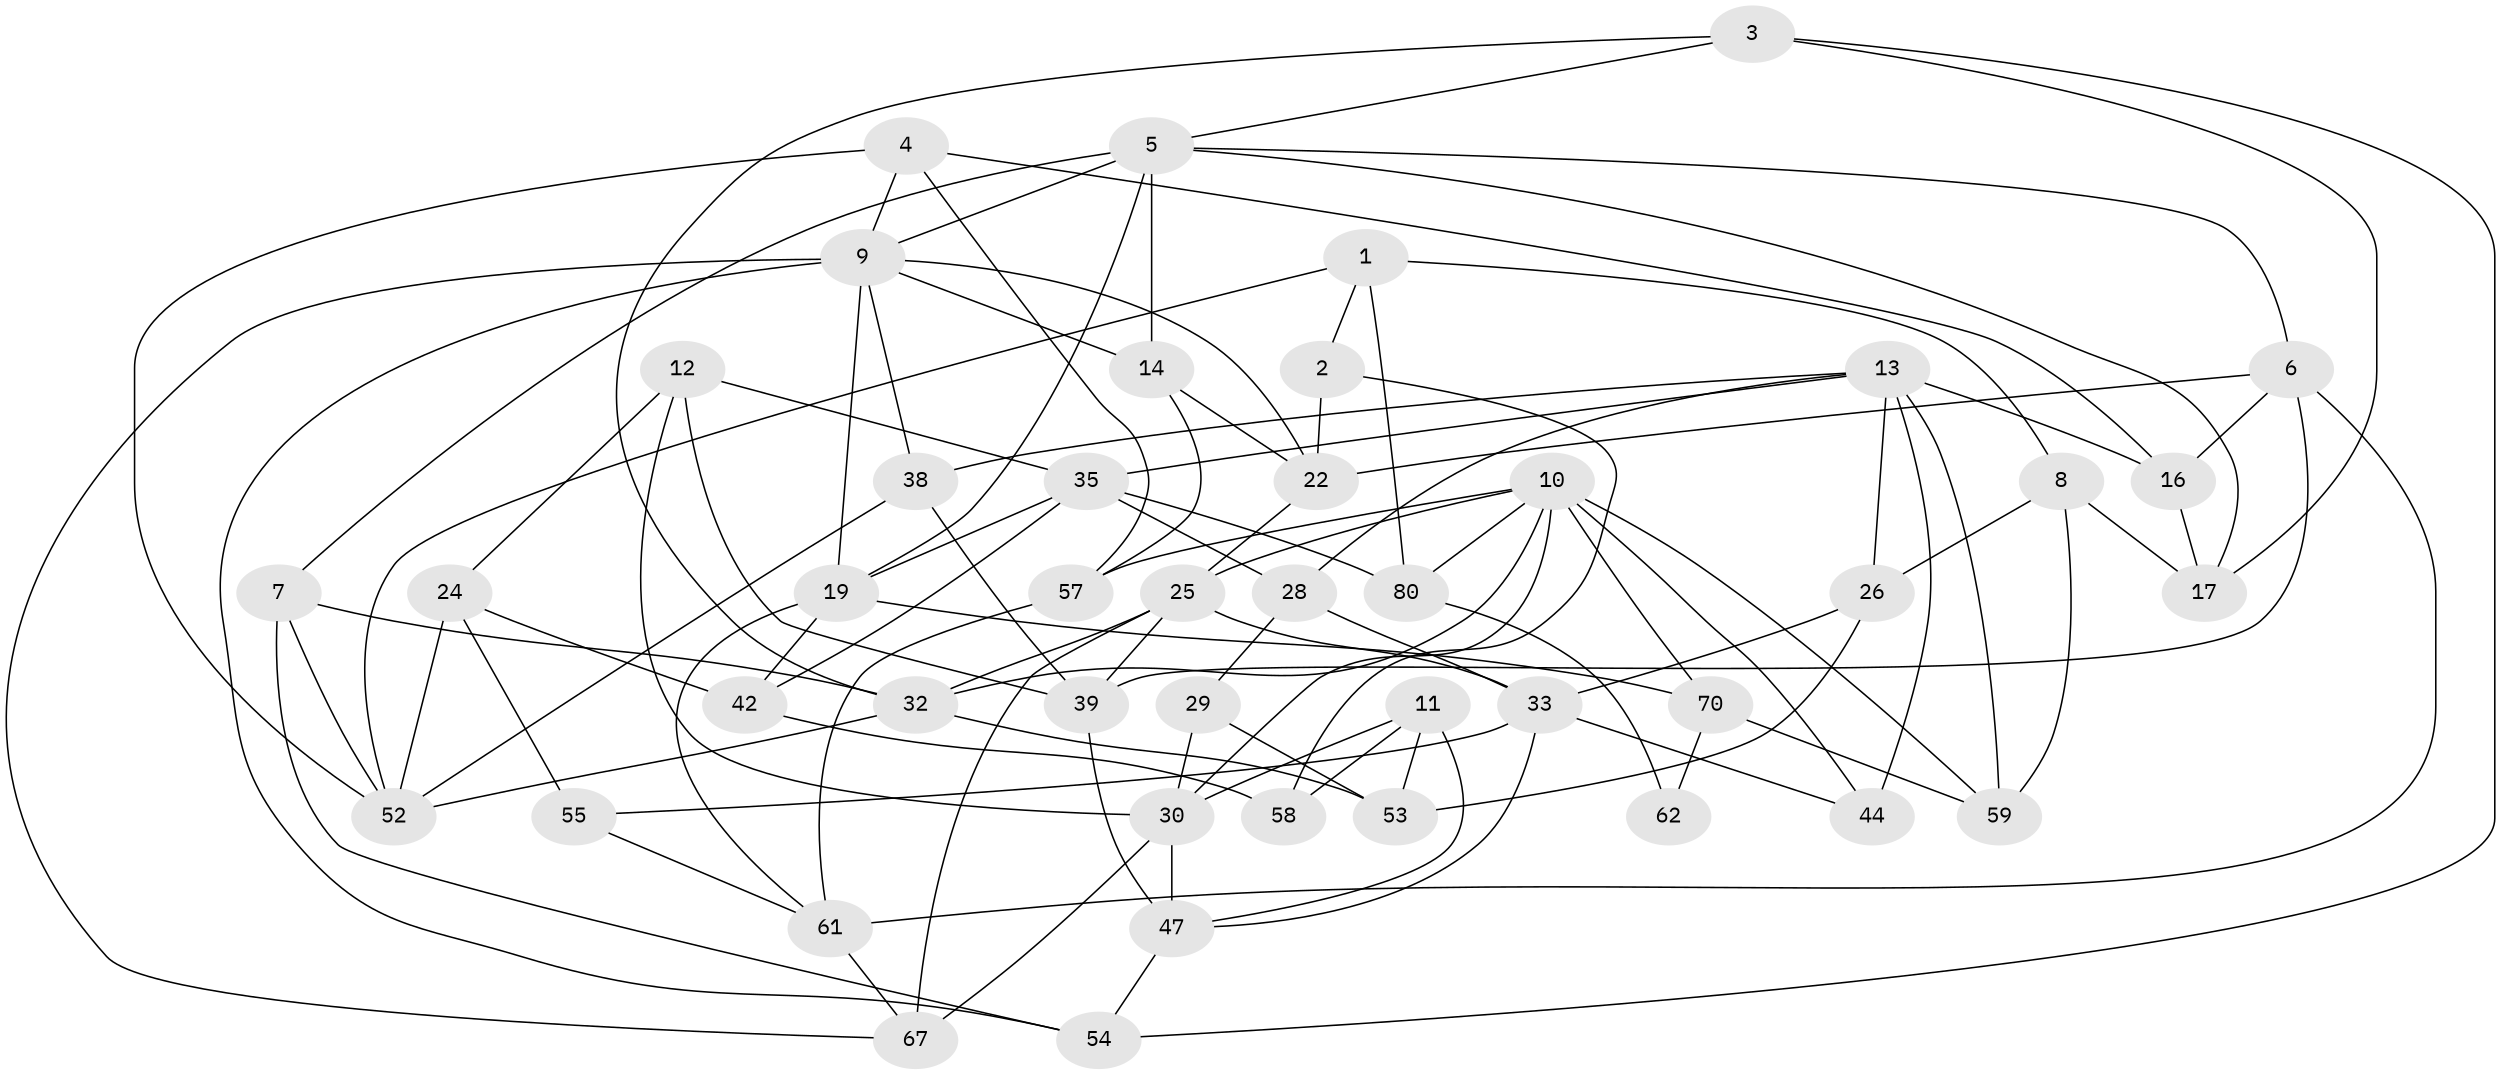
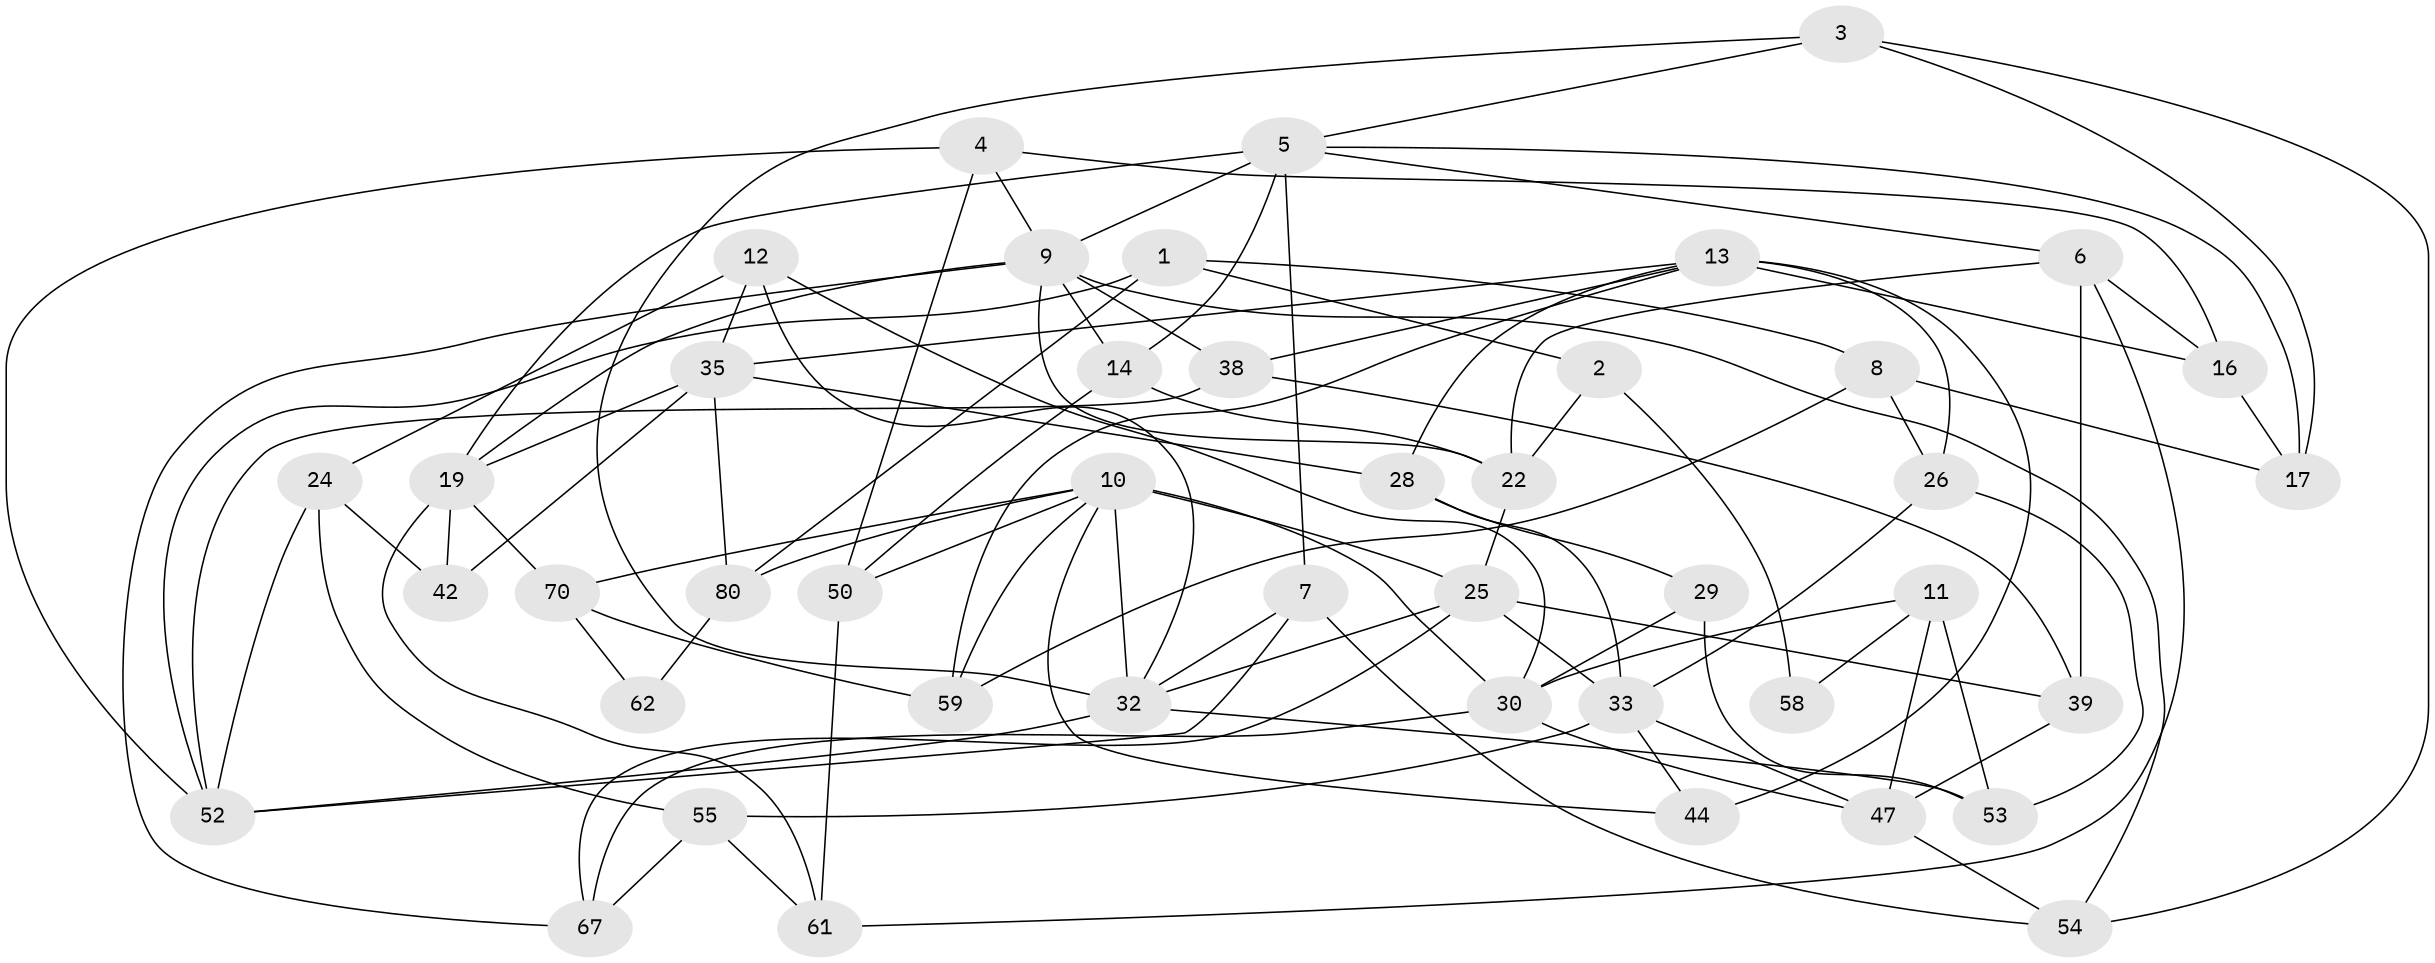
node "57": label "57" -> "50"
edge "12" -- "39": now "12" -- "32"
edge "42" -- "58": removed
edge "61" -- "67": now "55" -- "67"
